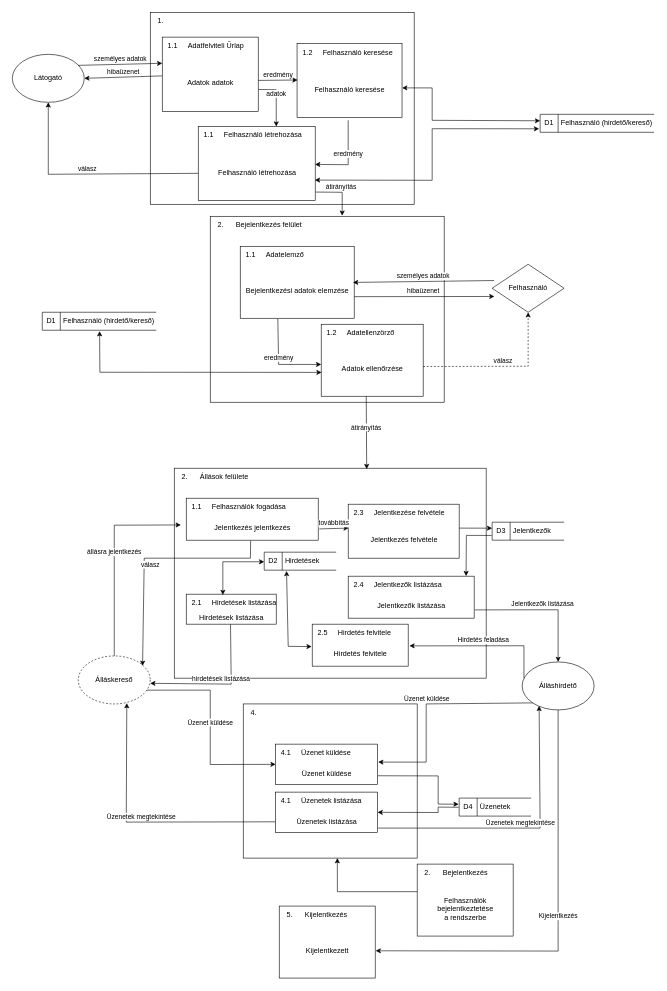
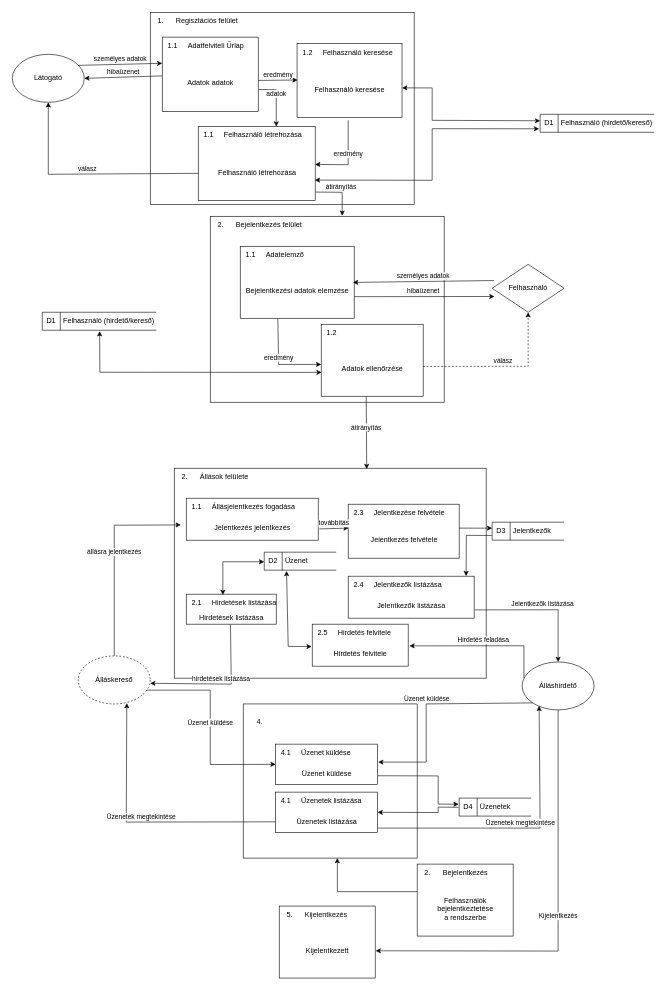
node "Regisztációs felület": added
node "Adatellenzörző": removed
node "Felhasználók fogadása": label "Felhasználók fogadása" -> "Állásjelentkezés fogadása"
node "Hirdetések": label "Hirdetések" -> "Üzenet"
edge "Jelentkezés jelentkezés" -> "Álláskereső": removed, label "válasz"
node "4.": moved (254, 713) -> (260, 722)
